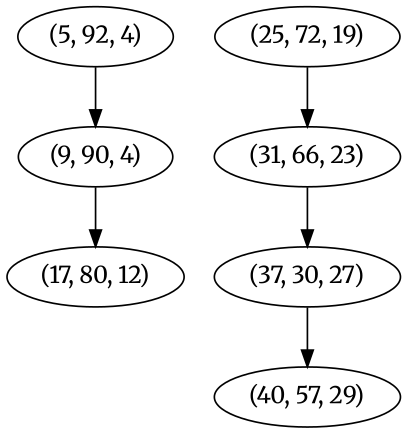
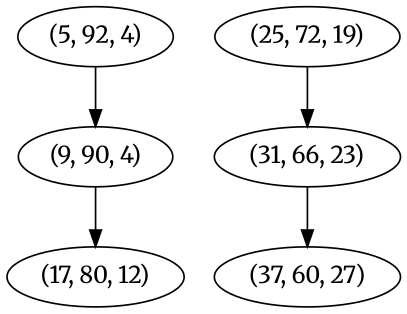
node "(37, 30, 27)": label "(37, 30, 27)" -> "(37, 60, 27)"
node "(40, 57, 29)": removed
